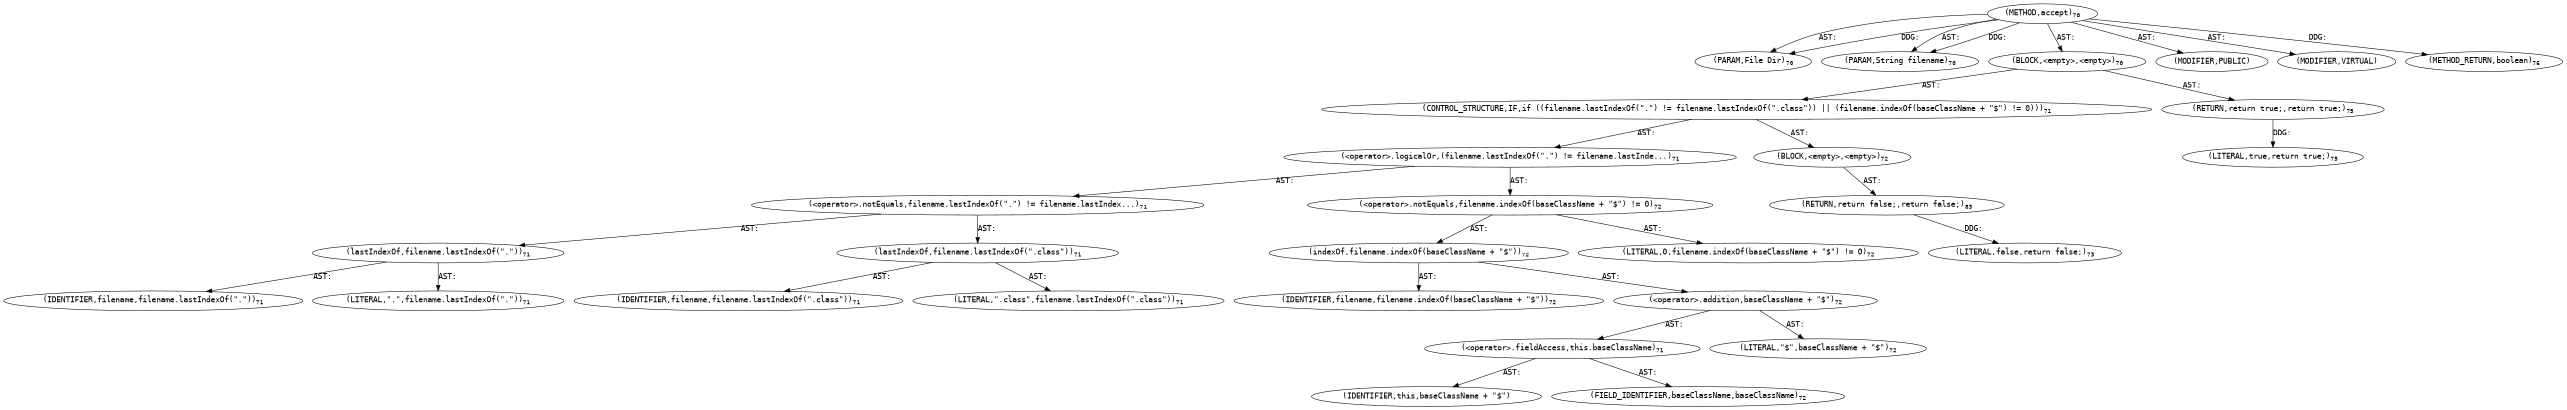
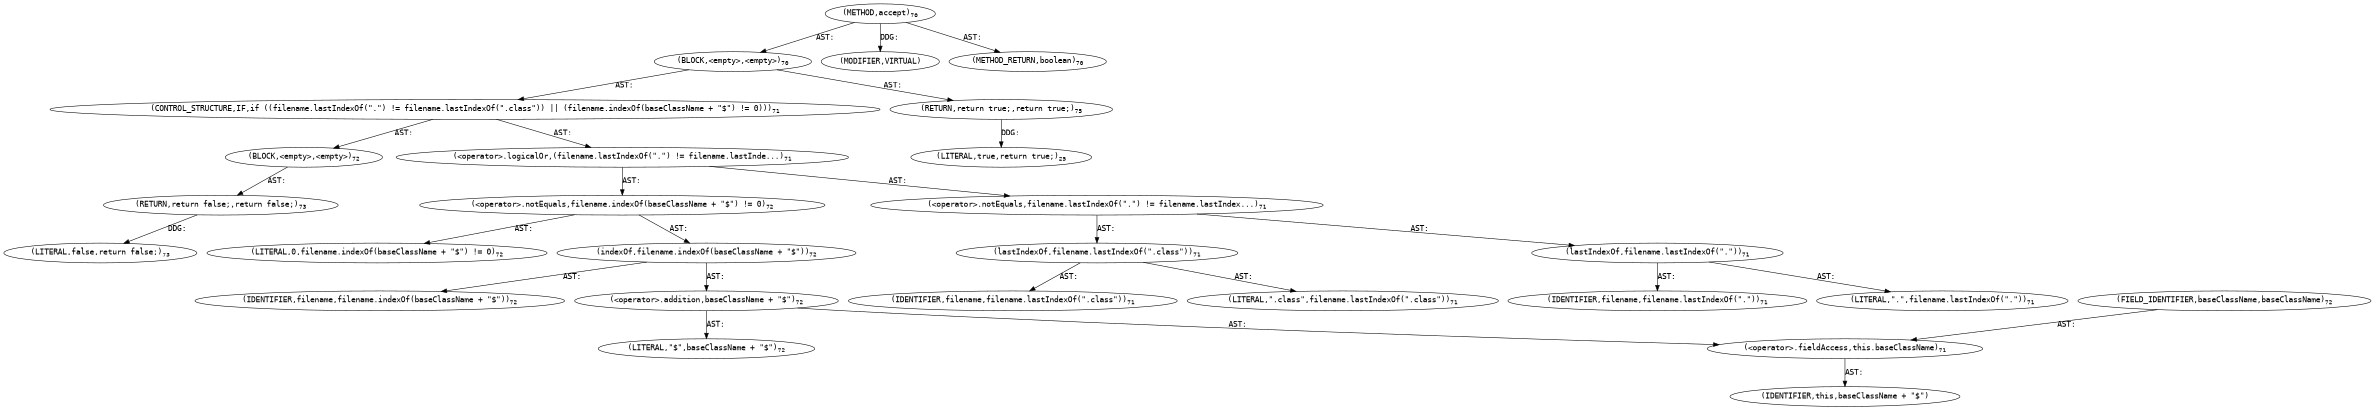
edge "(METHOD,accept)" -> "(MODIFIER,VIRTUAL)": label "AST: " -> "DDG: "
edge "(METHOD,accept)" -> "(METHOD_RETURN,boolean)": label "DDG: " -> "AST: "
node "(METHOD_RETURN,boolean)": text "76" -> "70"
node "(PARAM,File Dir)": removed
node "(PARAM,String filename)": removed
node "(MODIFIER,PUBLIC)": removed
node "(LITERAL,true,return true;)": text "75" -> "25"
node "(RETURN,return false;,return false;)": text "83" -> "73"
edge "(<operator>.fieldAccess,this.baseClassName)" -> "(FIELD_IDENTIFIER,baseClassName,baseClassName)": reversed
